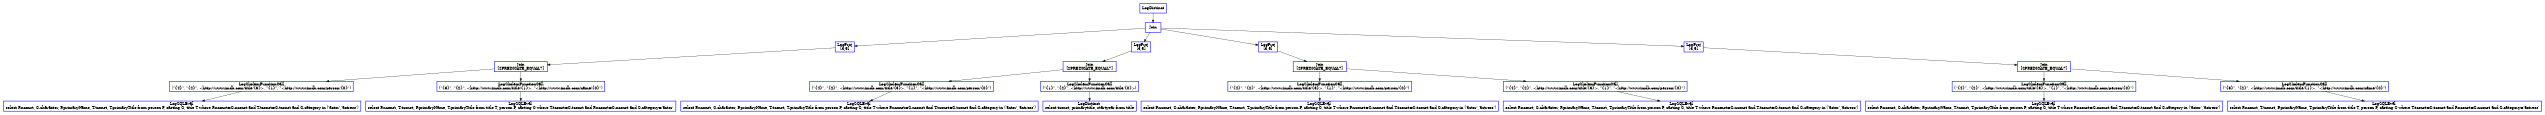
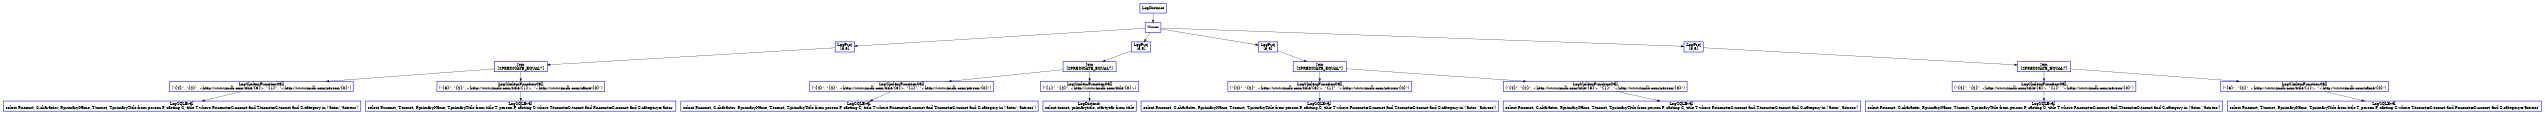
node "Join": label "Join" -> "Union"
